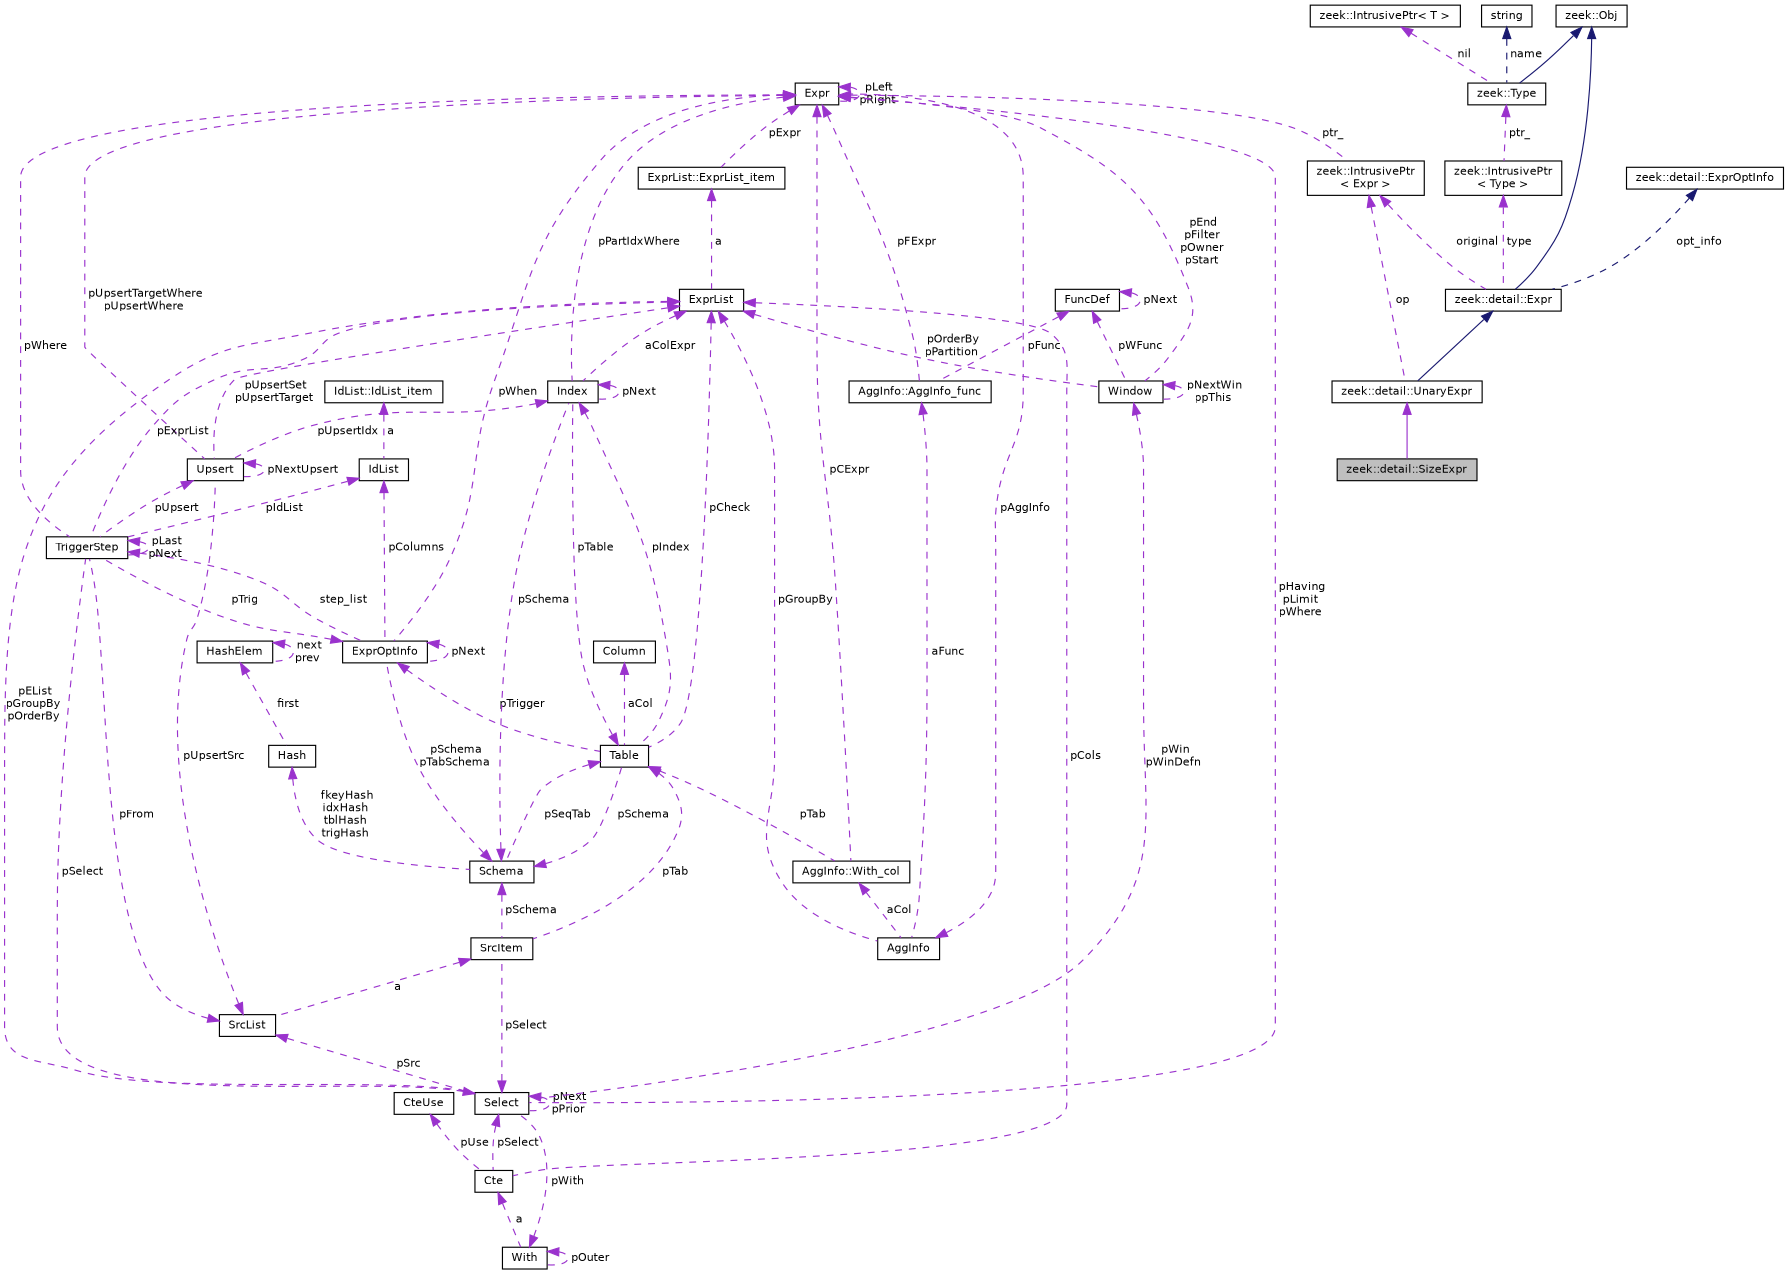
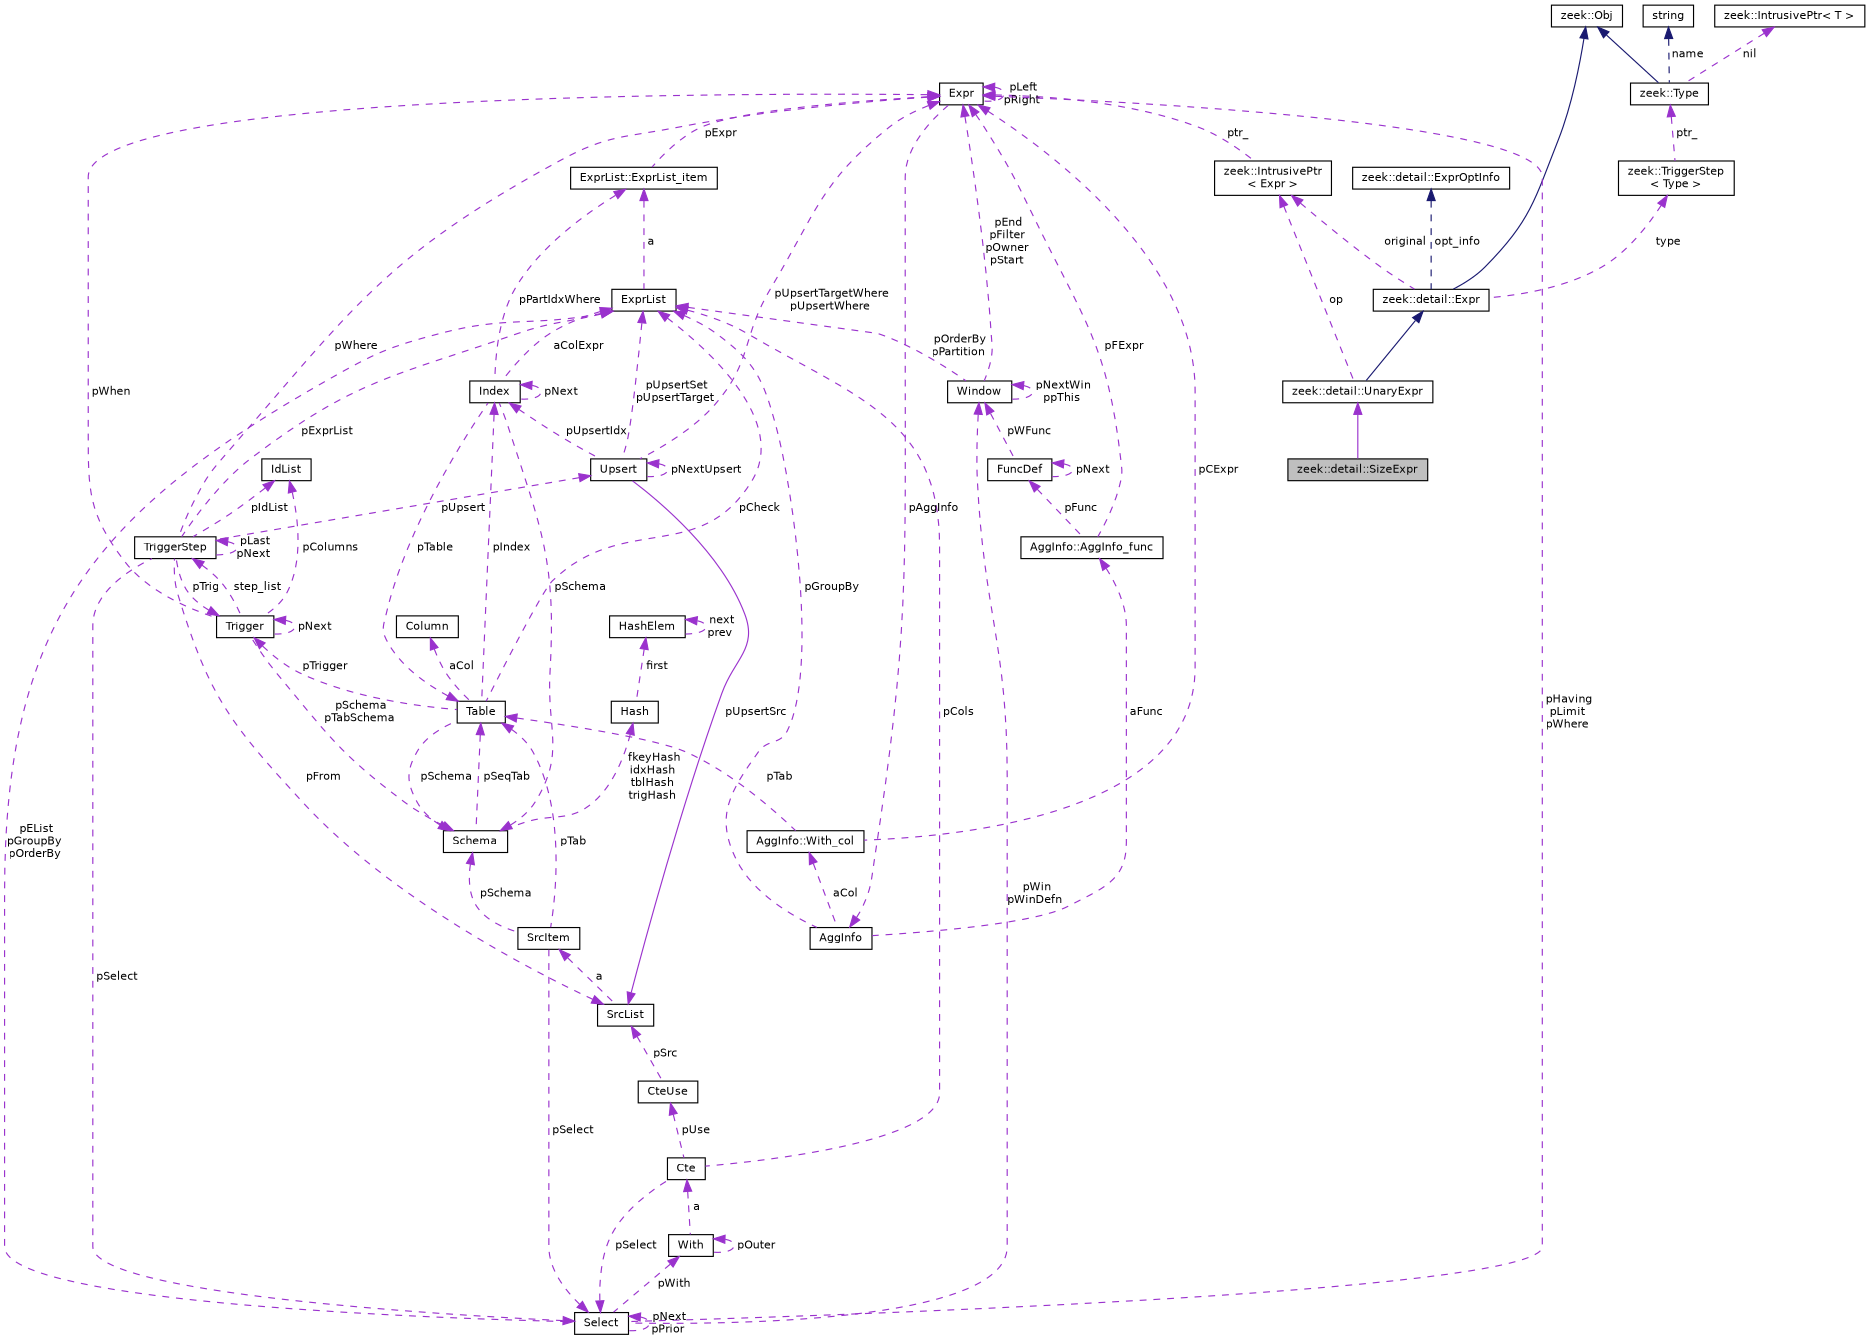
node "zeek::IntrusivePtr < Type >": label "zeek::IntrusivePtr < Type >" -> "zeek::TriggerStep < Type >"
edge "Index" -> "Expr": now "Index" -> "ExprList::ExprList_item"
edge "Window" -> "FuncDef": reversed
node "IdList::IdList_item": removed
node "ExprOptInfo": label "ExprOptInfo" -> "Trigger"
edge "Upsert" -> "SrcList": style dashed -> solid
edge "Select" -> "SrcList": now "CteUse" -> "SrcList"
